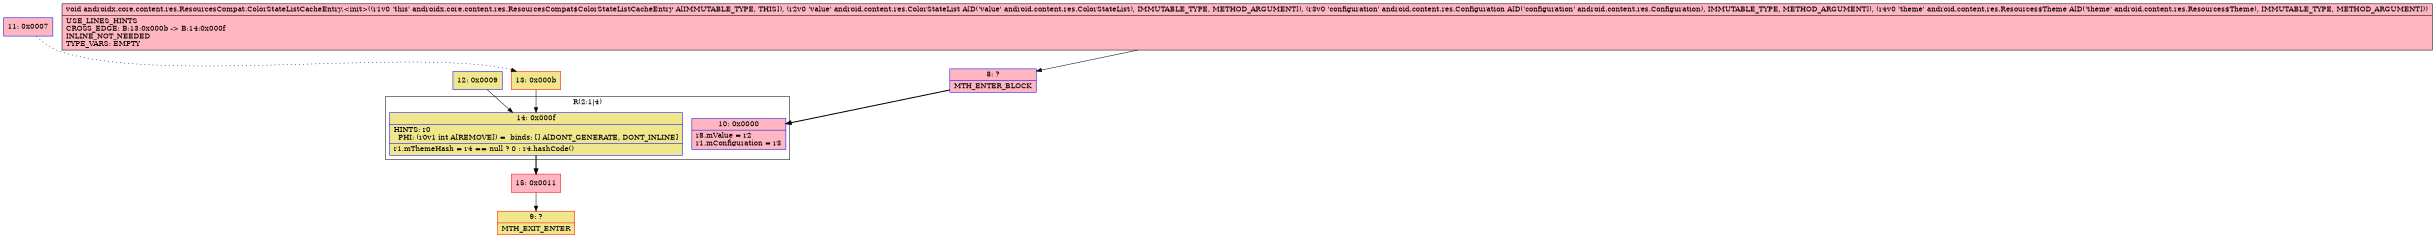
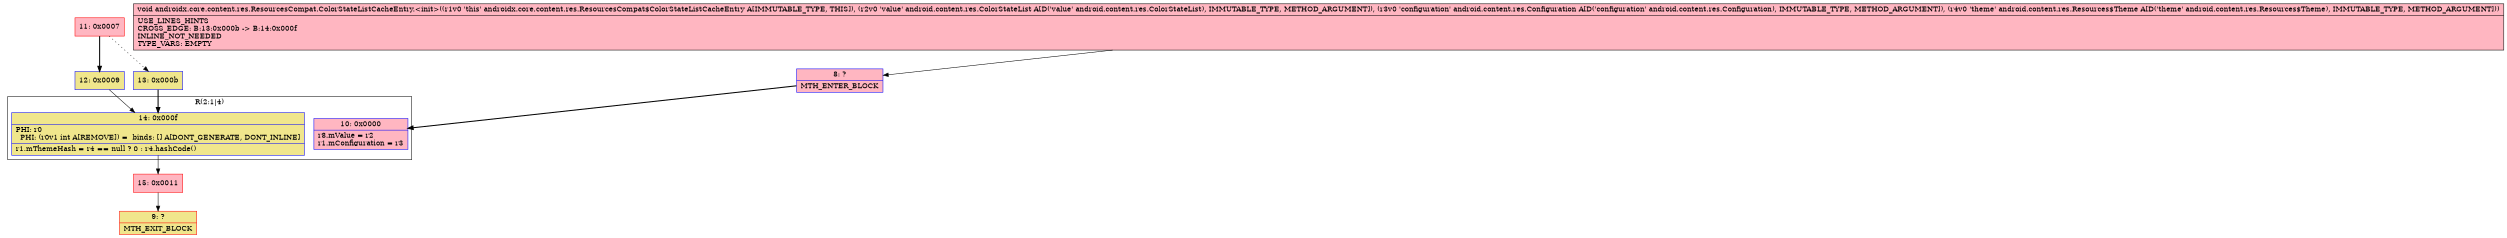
node "11: 0x0007": color blue -> red
edge "11: 0x0007" -> "12: 0x0009": added
node "13: 0x000b": color red -> blue
edge "13: 0x000b" -> "14: 0x000f": style solid -> bold
node "14: 0x000f": text "HINTS: r0" -> "PHI: r0"
edge "14: 0x000f" -> "15: 0x0011": style bold -> solid
node "9: ?": text "MTH_EXIT_ENTER" -> "MTH_EXIT_BLOCK"
